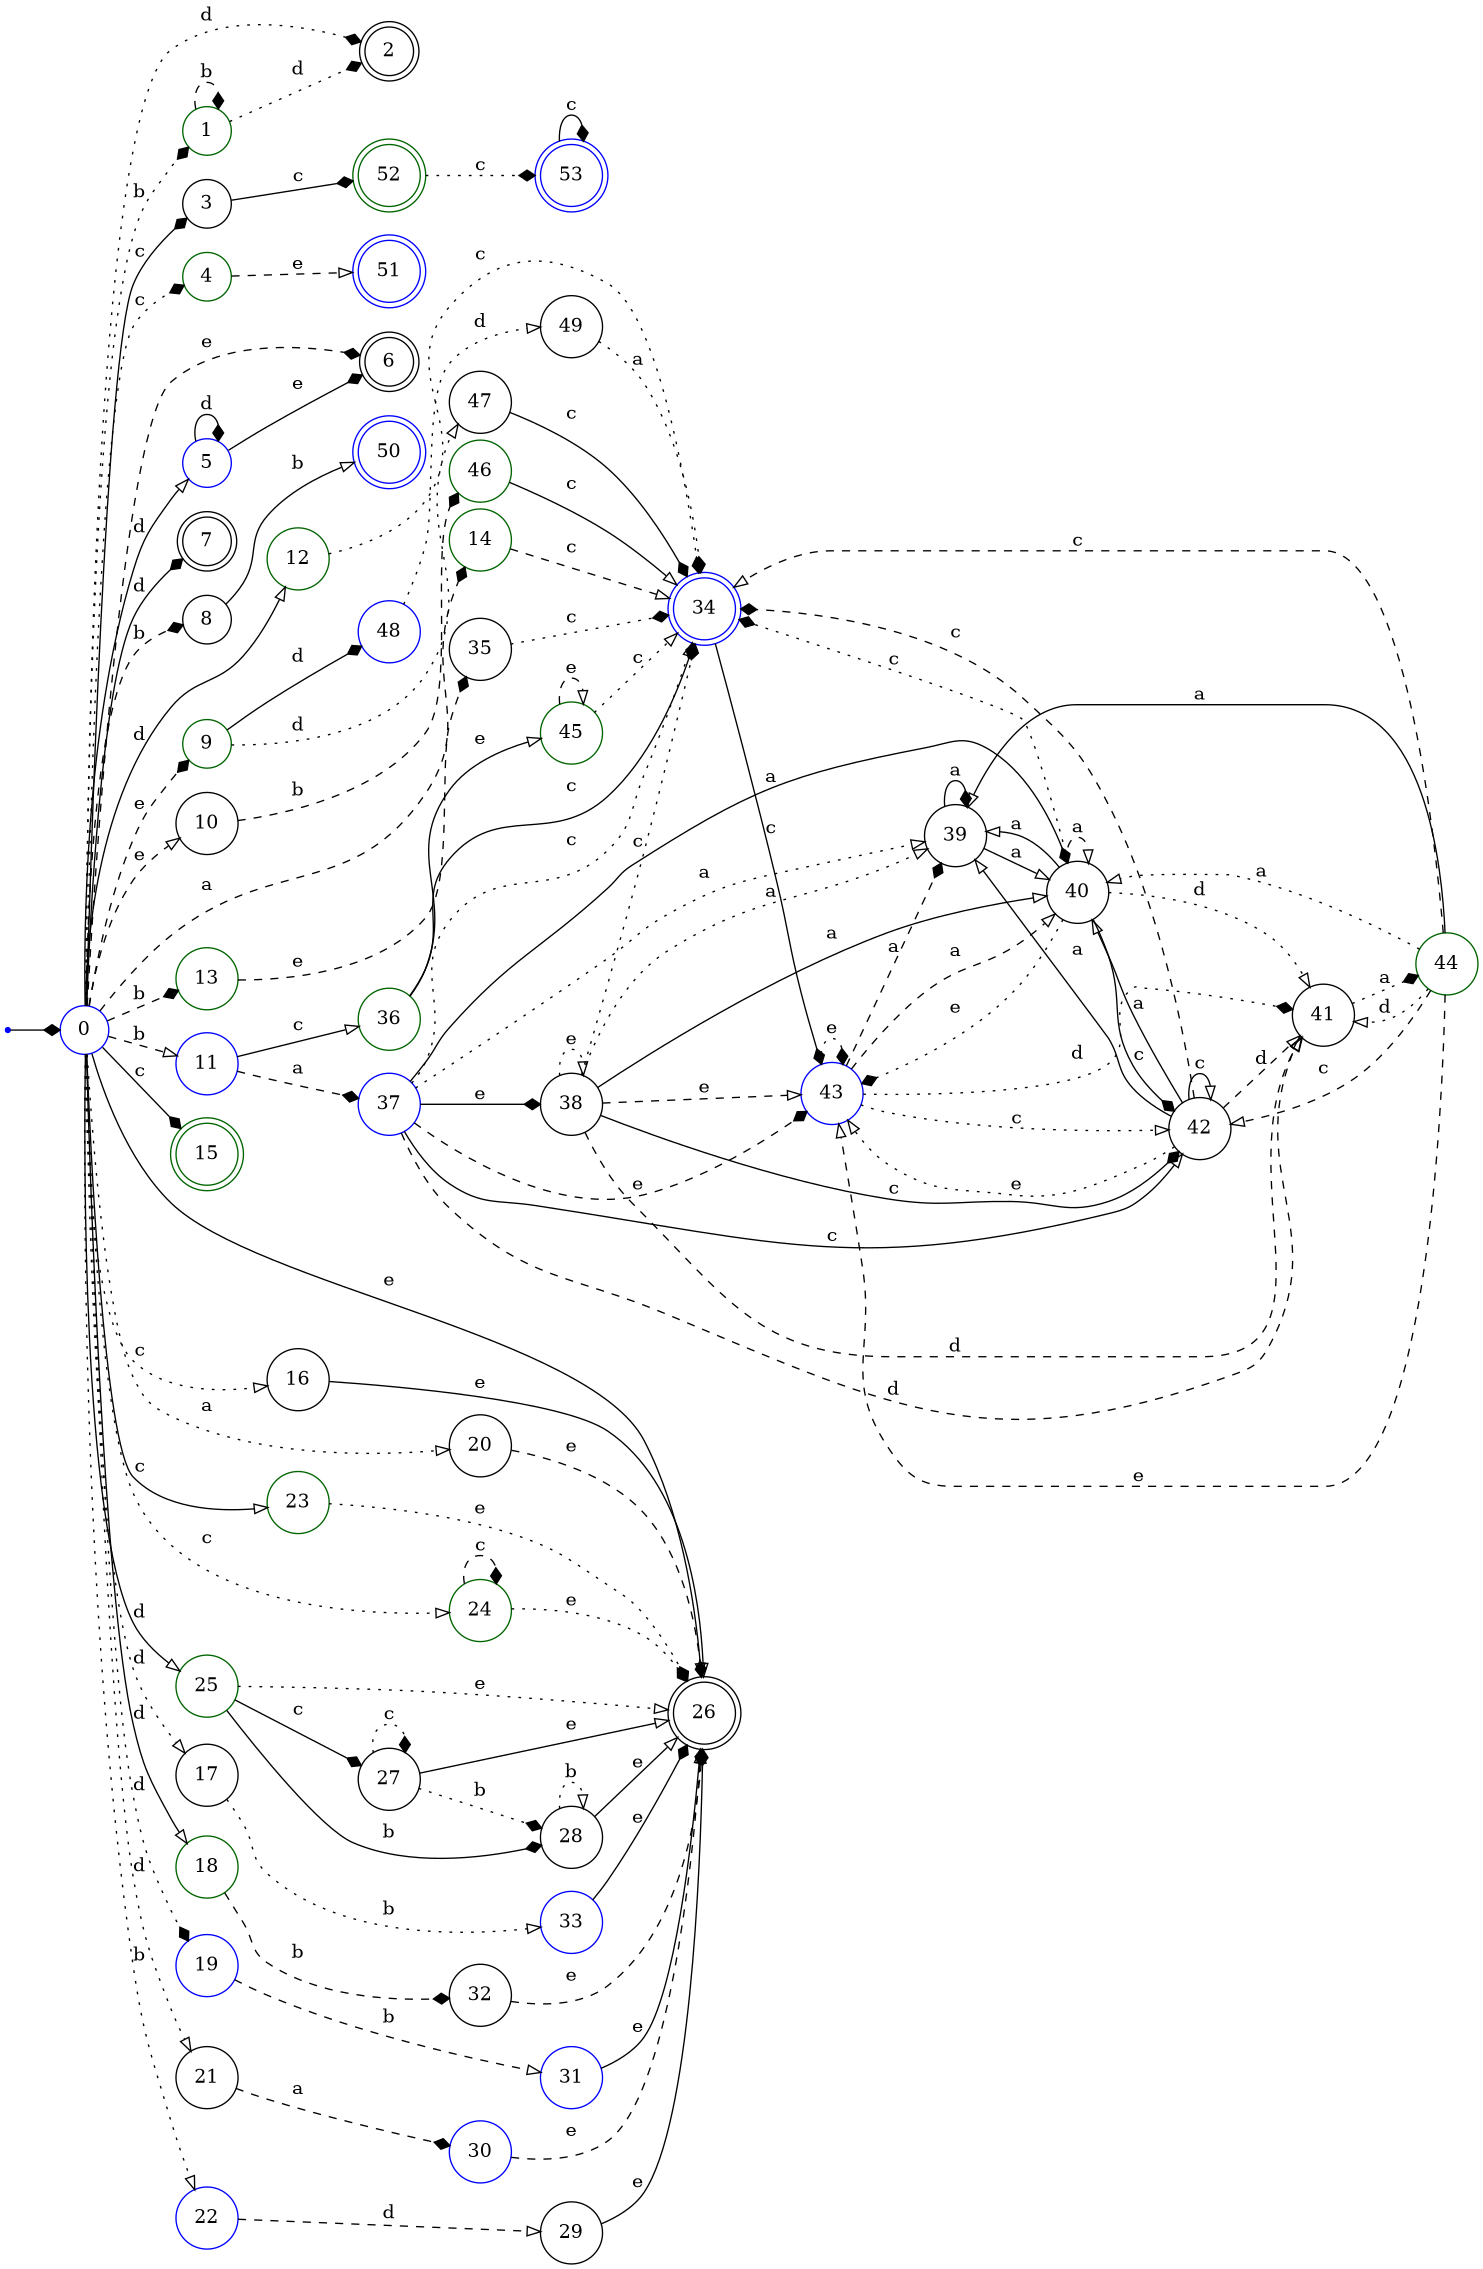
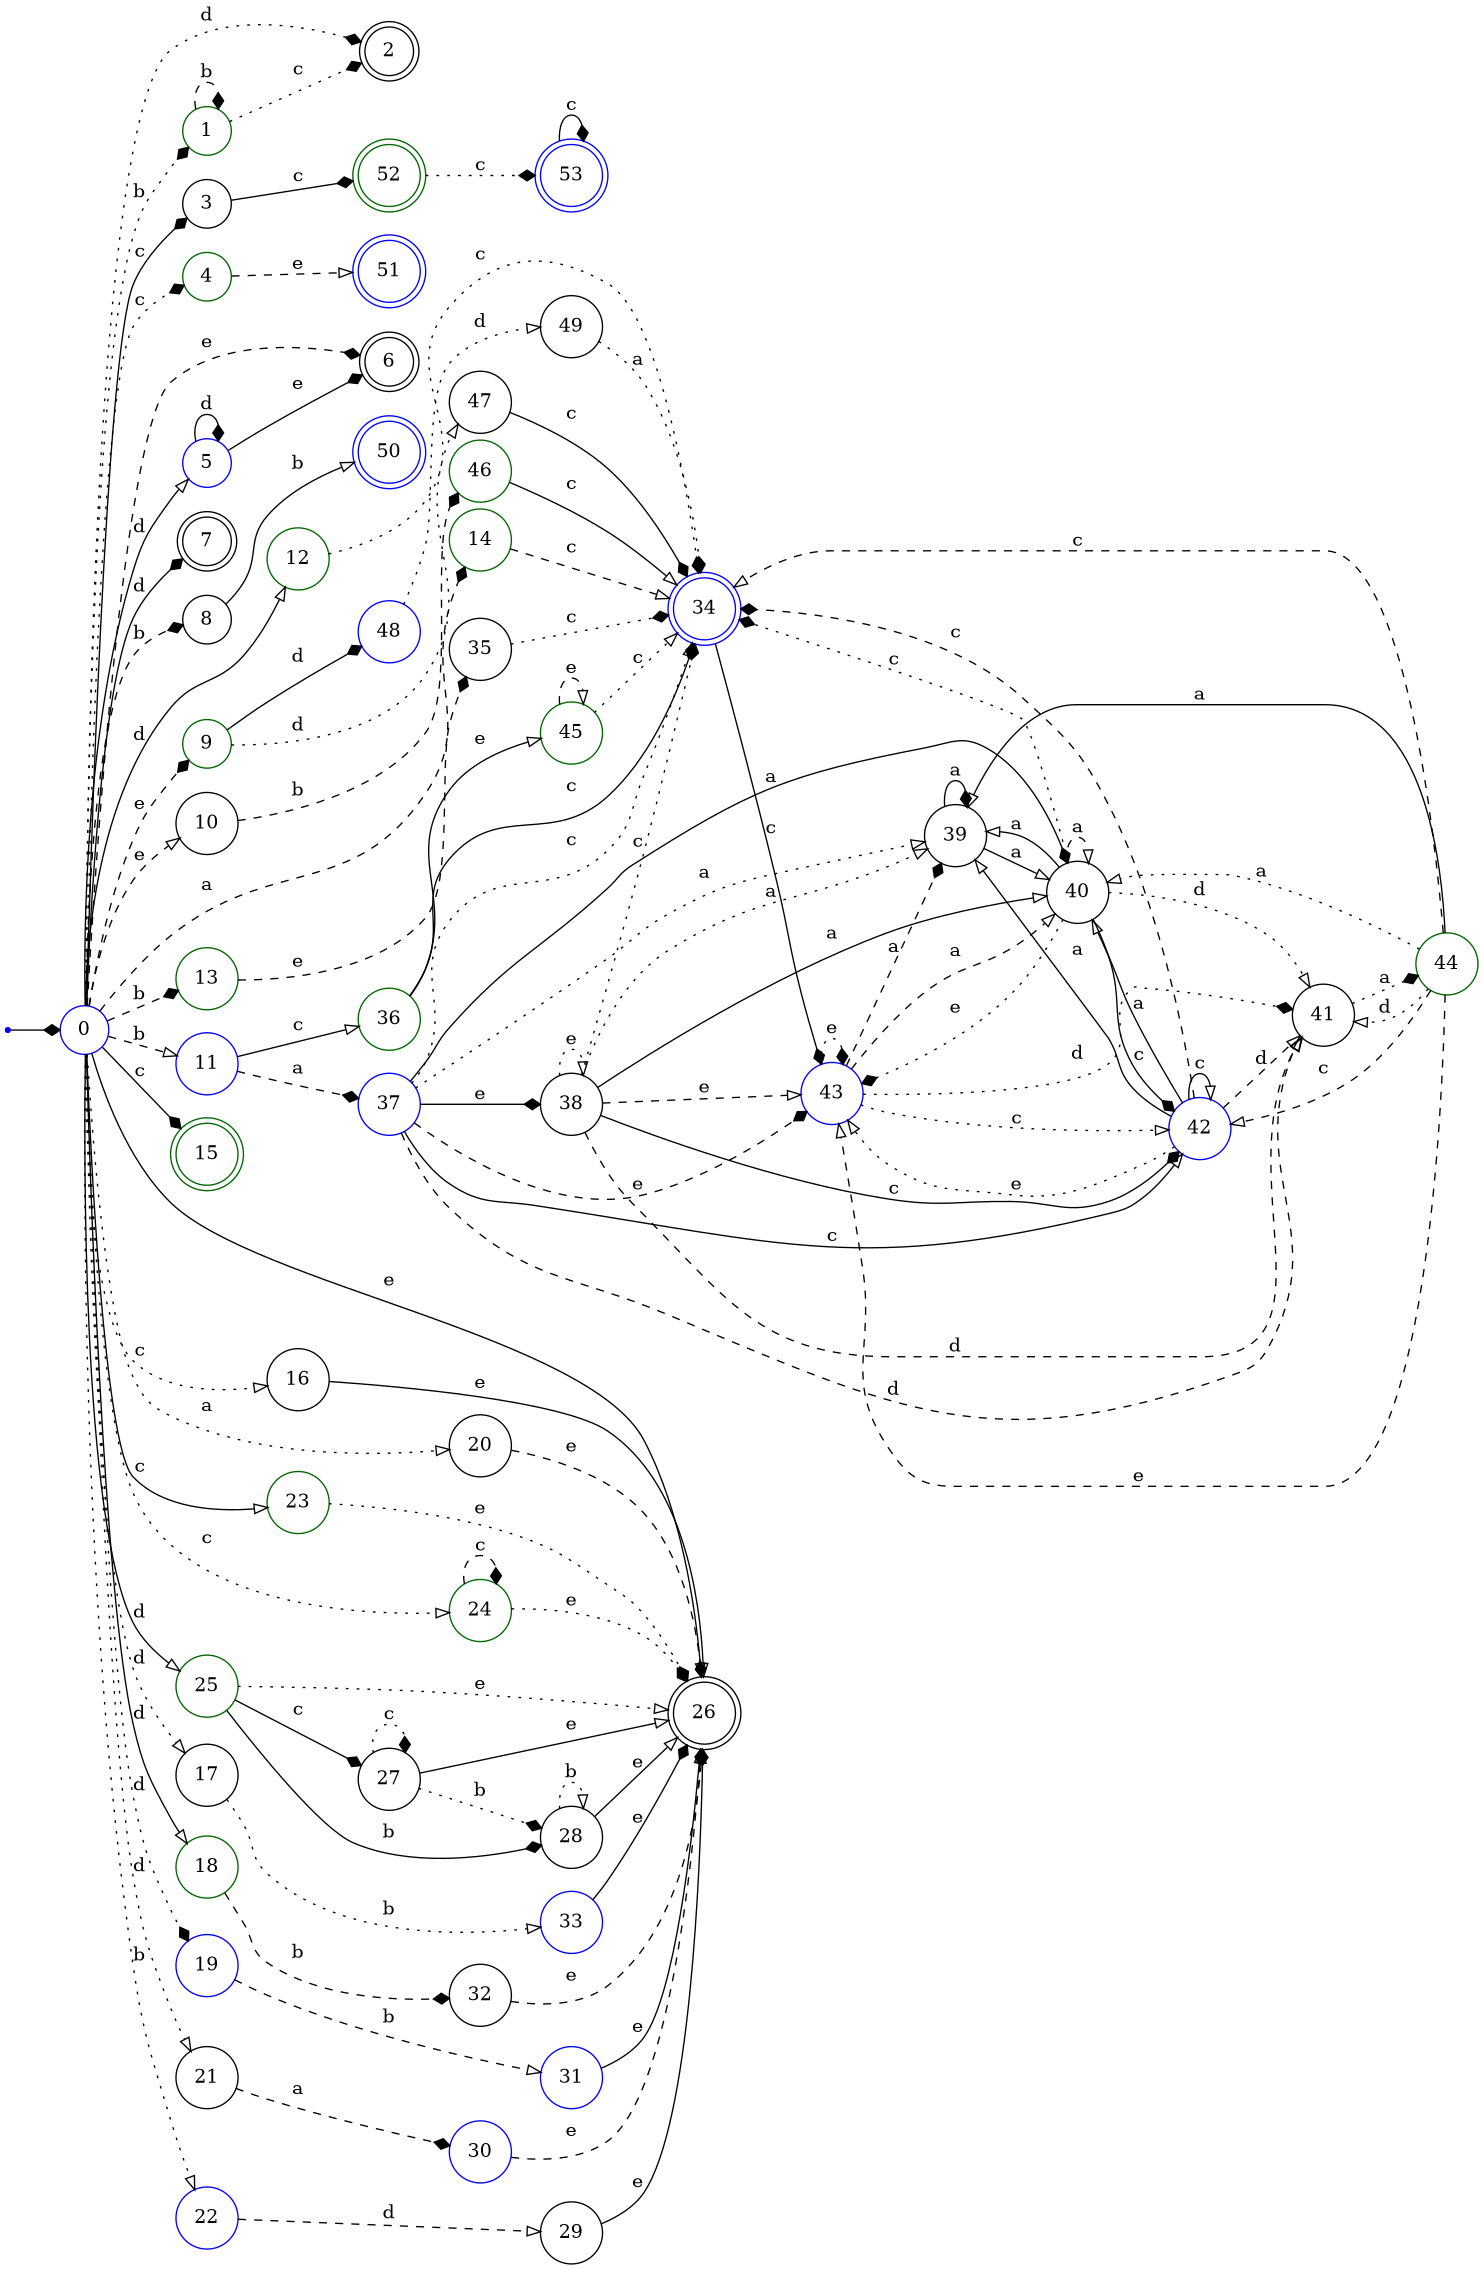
edge "1" -> "2": label "d" -> "c"
node "42": color black -> blue
